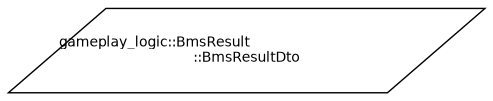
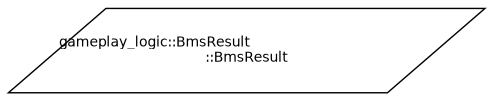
node "gameplay_logic::BmsResult ::BmsResultDto": label "gameplay_logic::BmsResult ::BmsResultDto" -> "gameplay_logic::BmsResult ::BmsResult"
